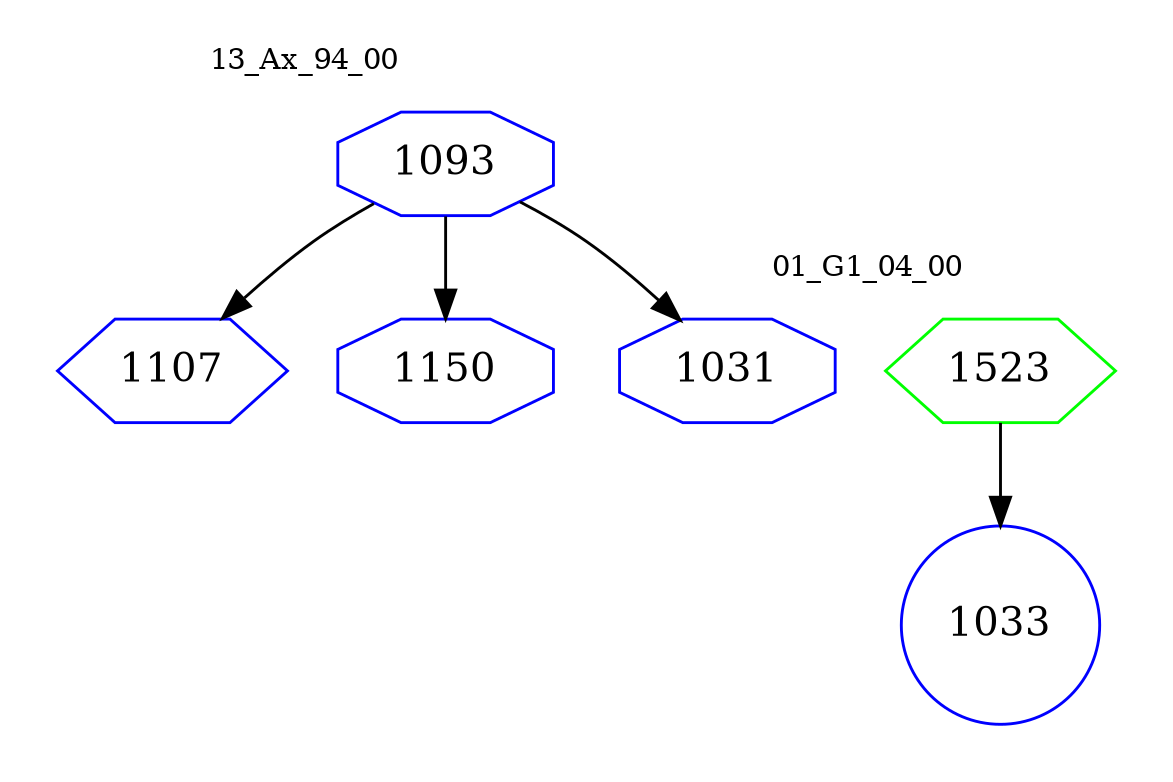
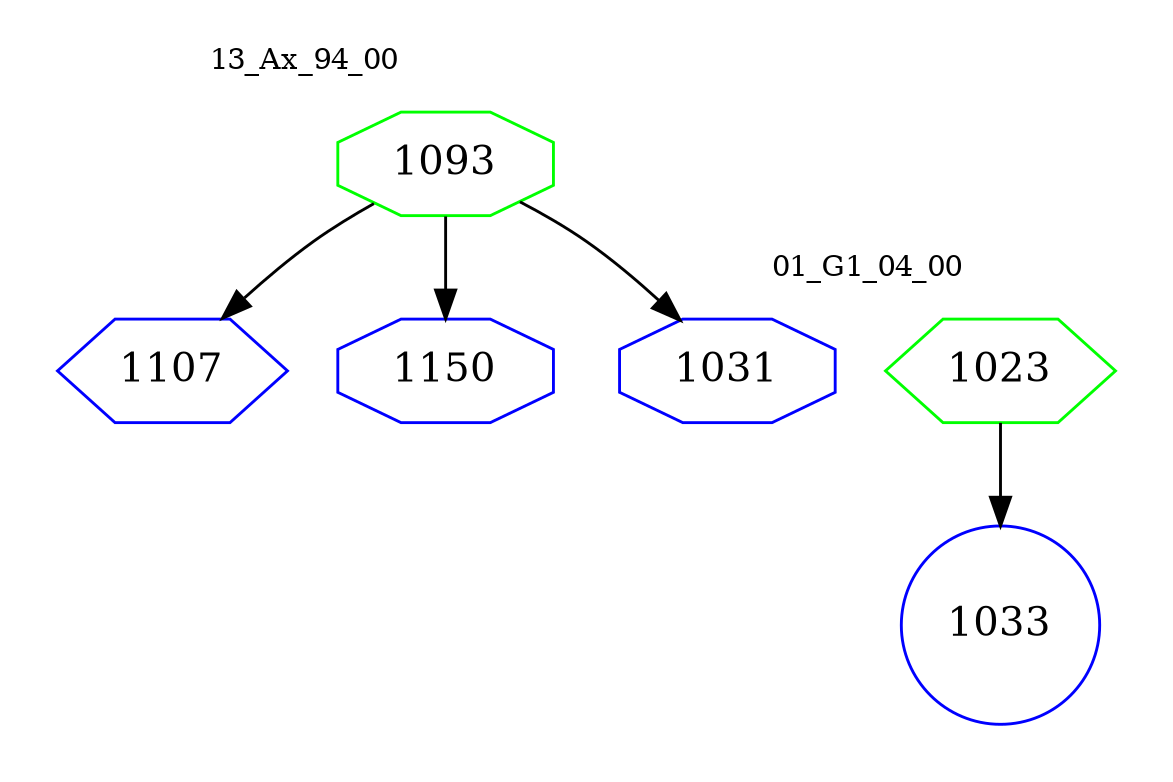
node "1093": color blue -> green
node "1523": label "1523" -> "1023"
